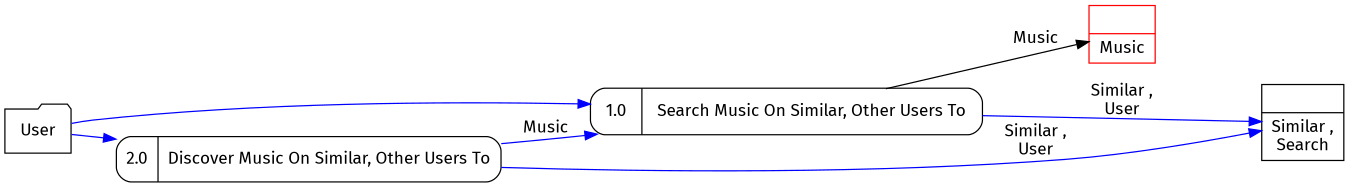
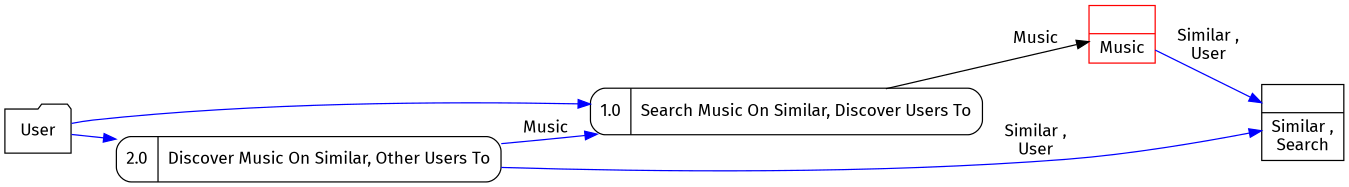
node "1.0": text "Search Music On Similar, Other Users To" -> "Search Music On Similar, Discover Users To"
edge "1.0" -> "Similar ,": now "Music" -> "Similar ,"
